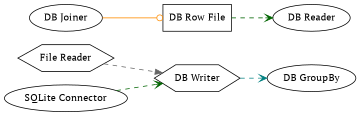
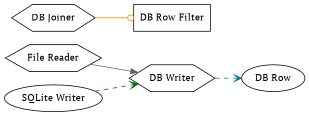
node "DB Joiner": shape ellipse -> hexagon
node "DB Row File": label "DB Row File" -> "DB Row Filter"
node "DB Reader": removed
edge "File Reader" -> "DB Writer": style dashed -> solid
node "DB GroupBy": label "DB GroupBy" -> "DB Row"
node "SQLite Connector": label "SQLite Connector" -> "SQLite Writer"
